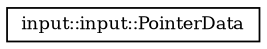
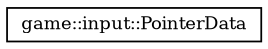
node "input::input::PointerData": label "input::input::PointerData" -> "game::input::PointerData"
